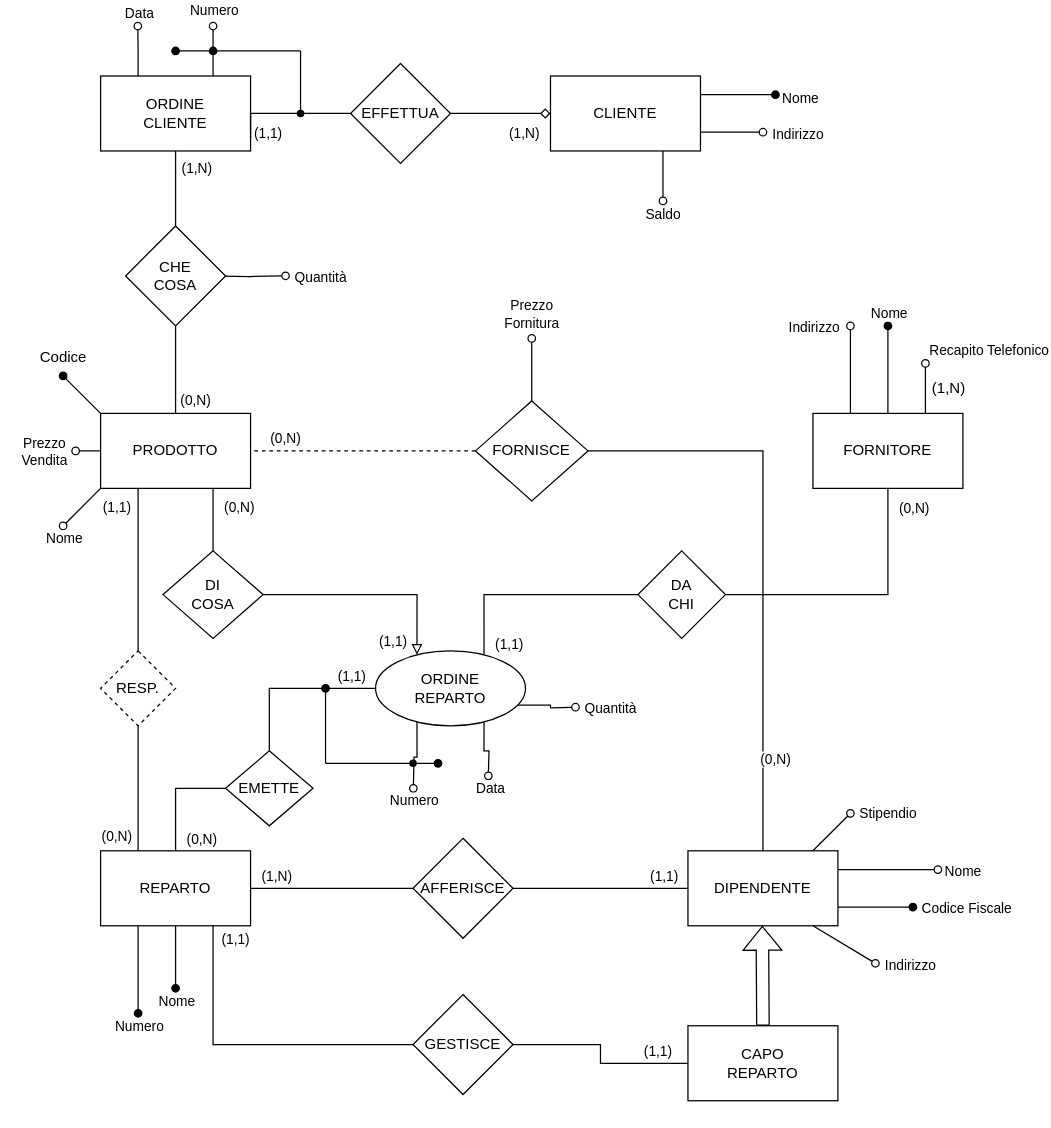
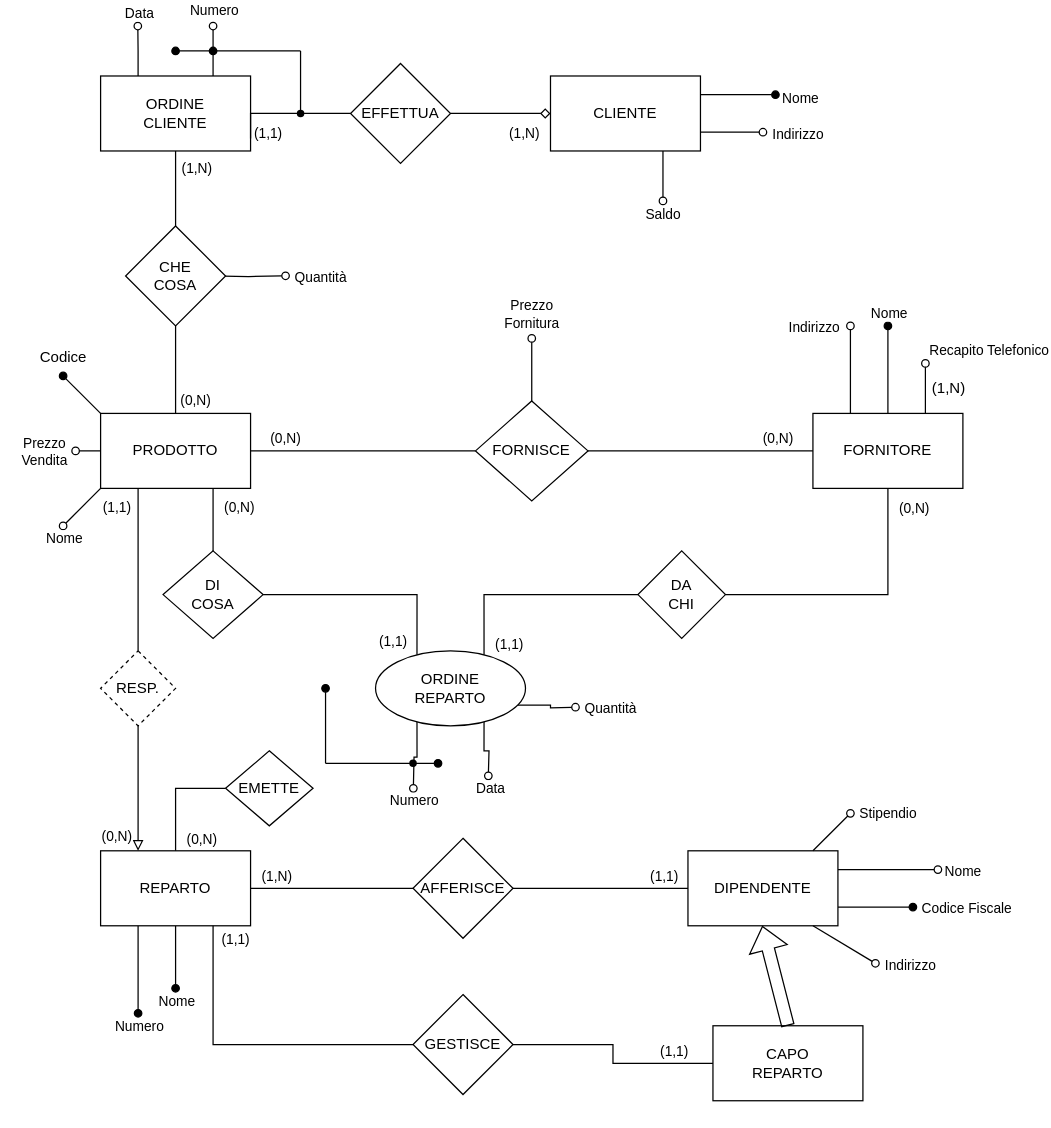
edge "PRODOTTO" -- "FORNISCE": style dashed -> solid
edge "DI COSA" -> "ORDINE REPARTO": arrowhead block -> none
edge "FORNISCE" -- "DIPENDENTE": now "FORNISCE" -- "FORNITORE"
edge "ORDINE REPARTO" -- "EMETTE": removed, label "(1,1)"
edge "RESP." -- "REPARTO": arrowhead none -> block
node "CAPO REPARTO": moved (763, 1063) -> (788, 1063)
